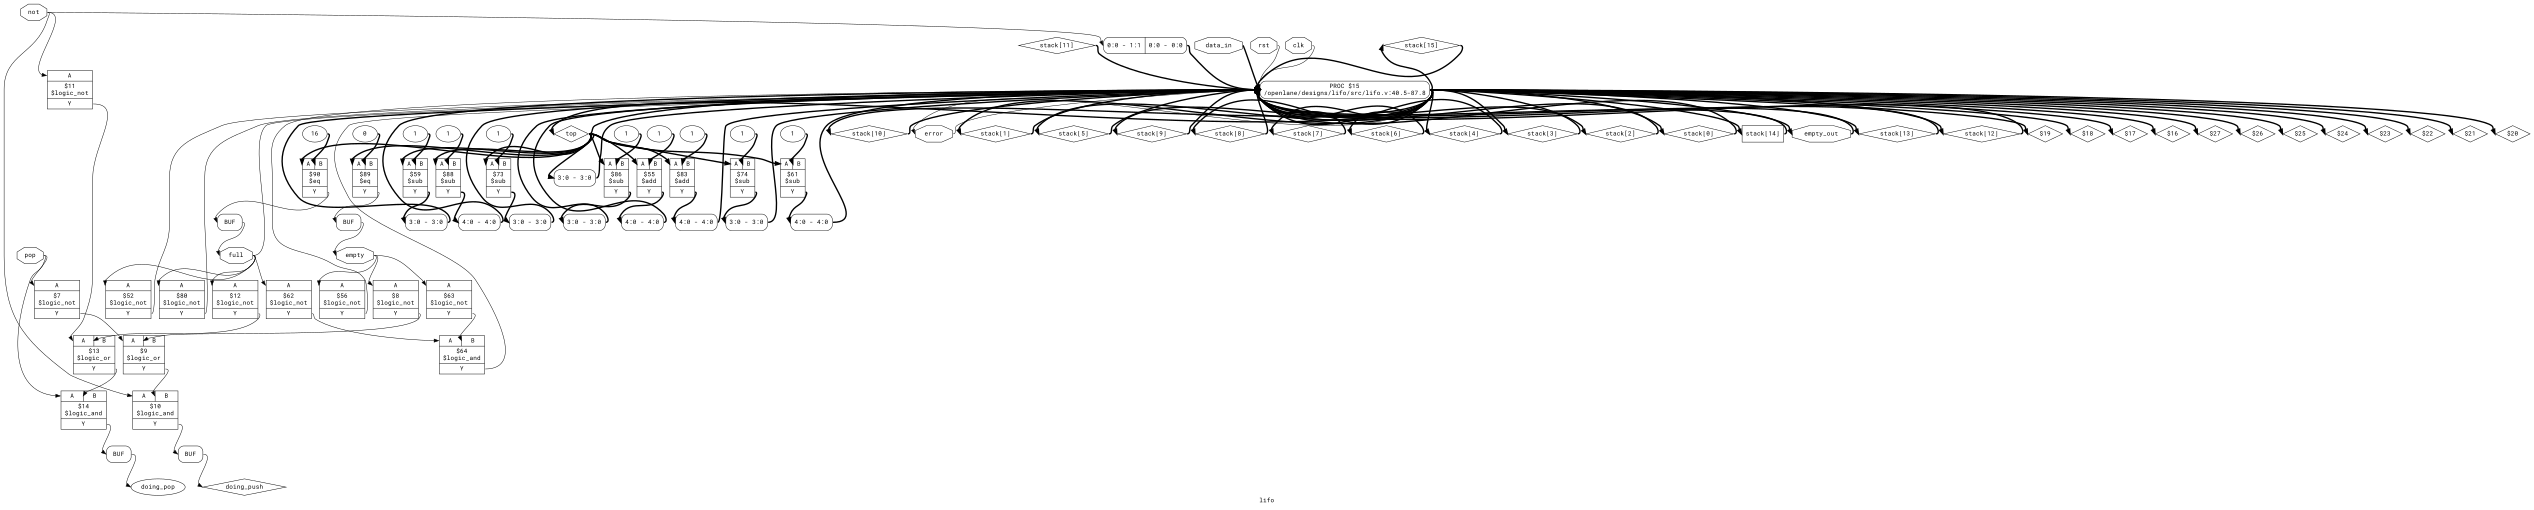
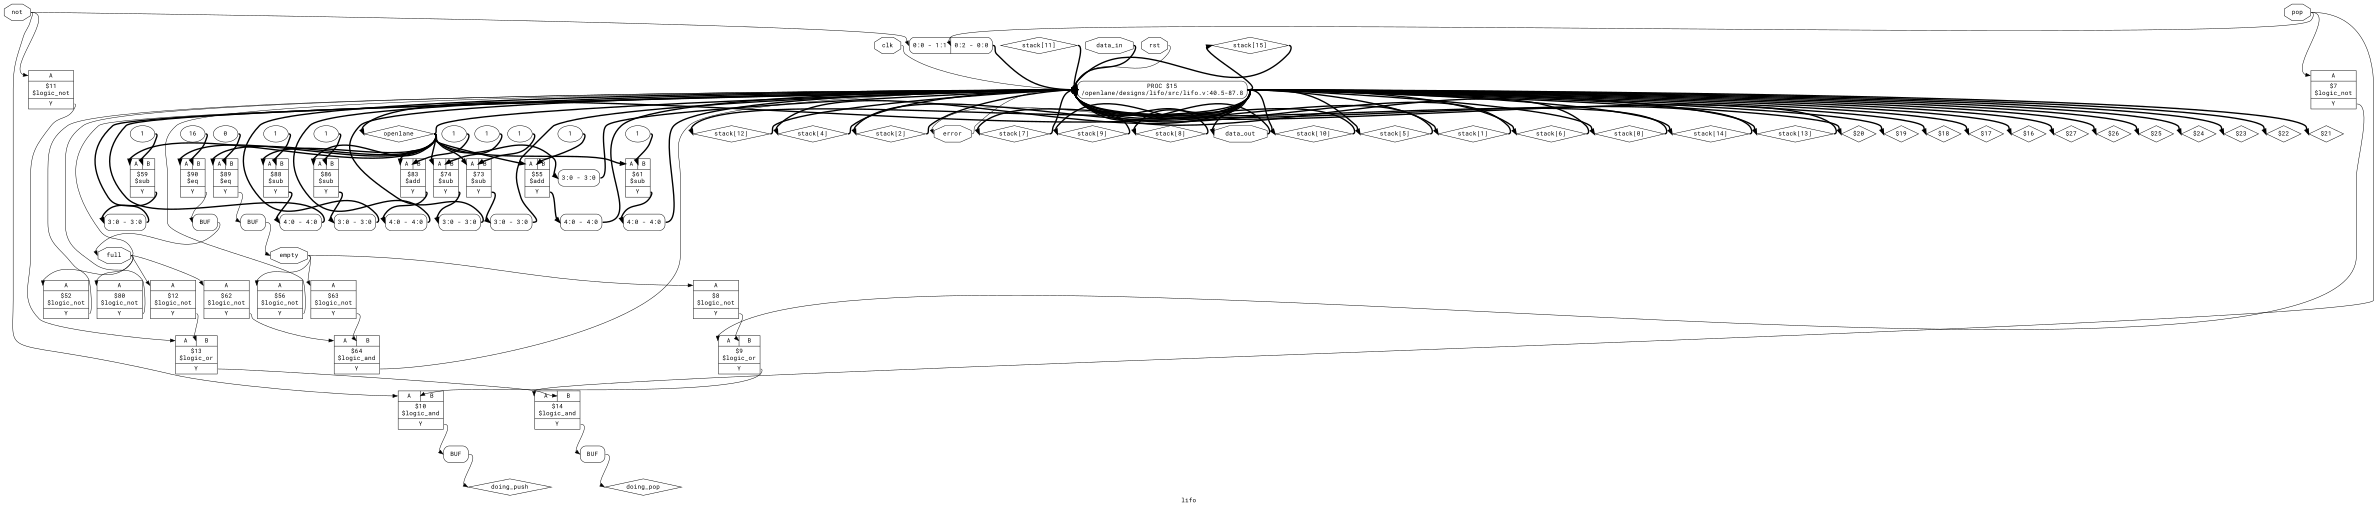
edge "pop" -> "0:0 - 1:1": added
node "0:0 - 1:1": text "0:0 - 0:0" -> "0:2 - 0:0"
node "top": label "top" -> "openlane"
node "stack[3]": removed
node "stack[14]": shape box -> diamond
node "empty_out": label "empty_out" -> "data_out"
node "doing_pop": shape ellipse -> diamond
